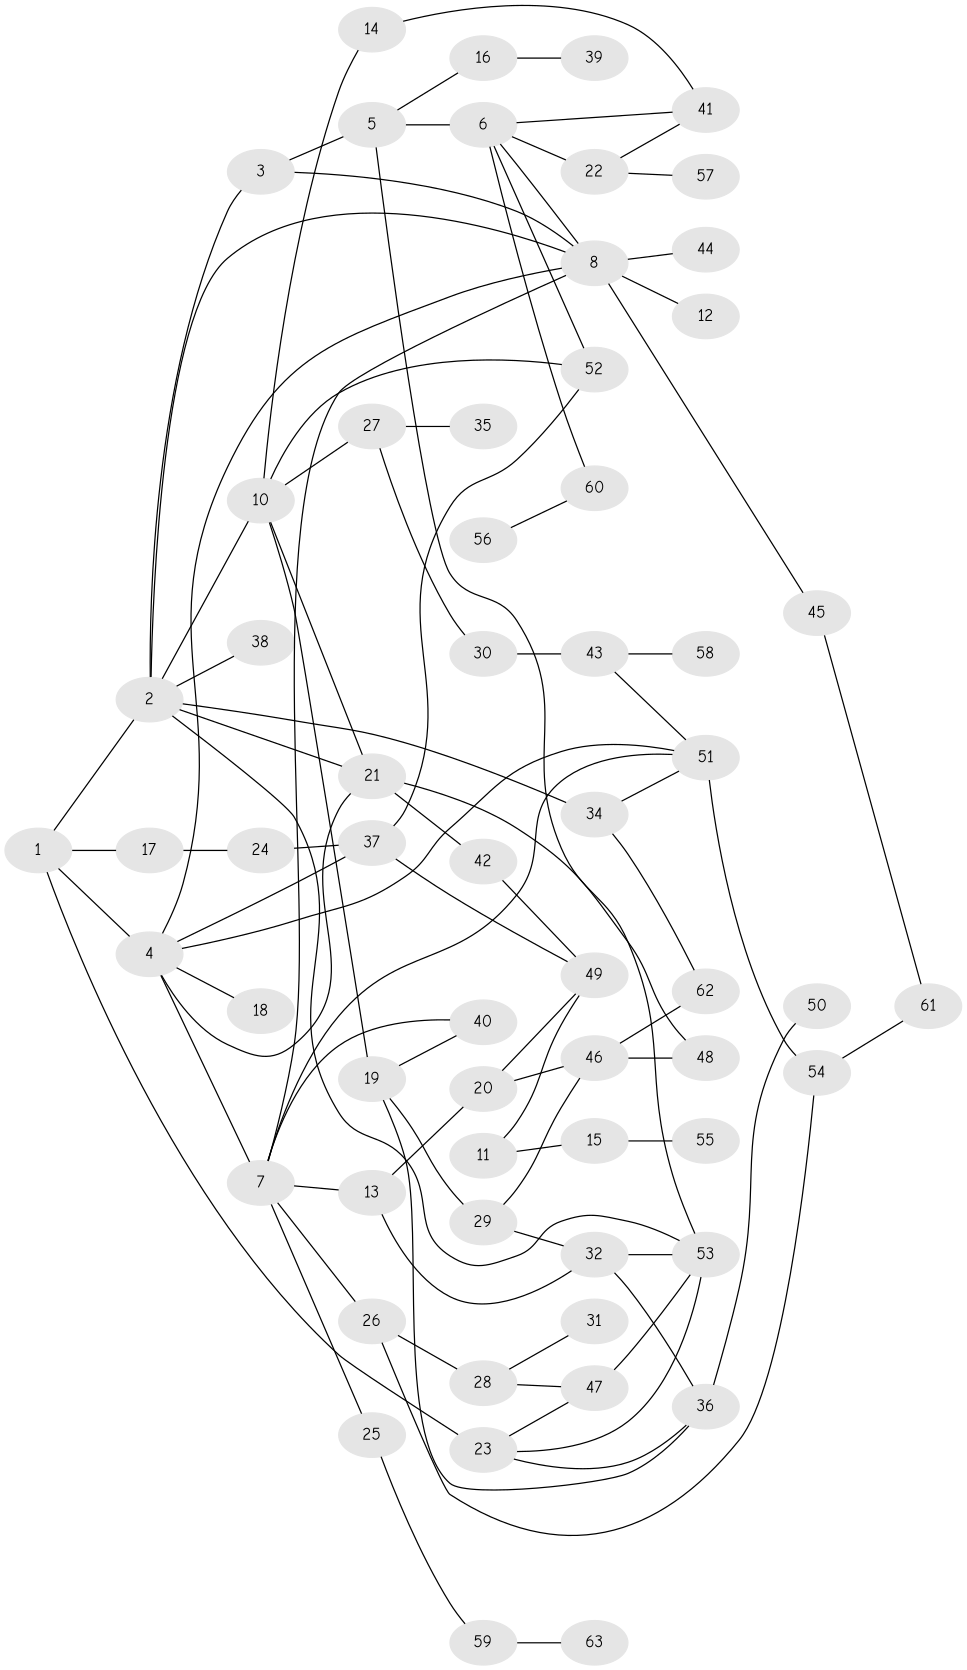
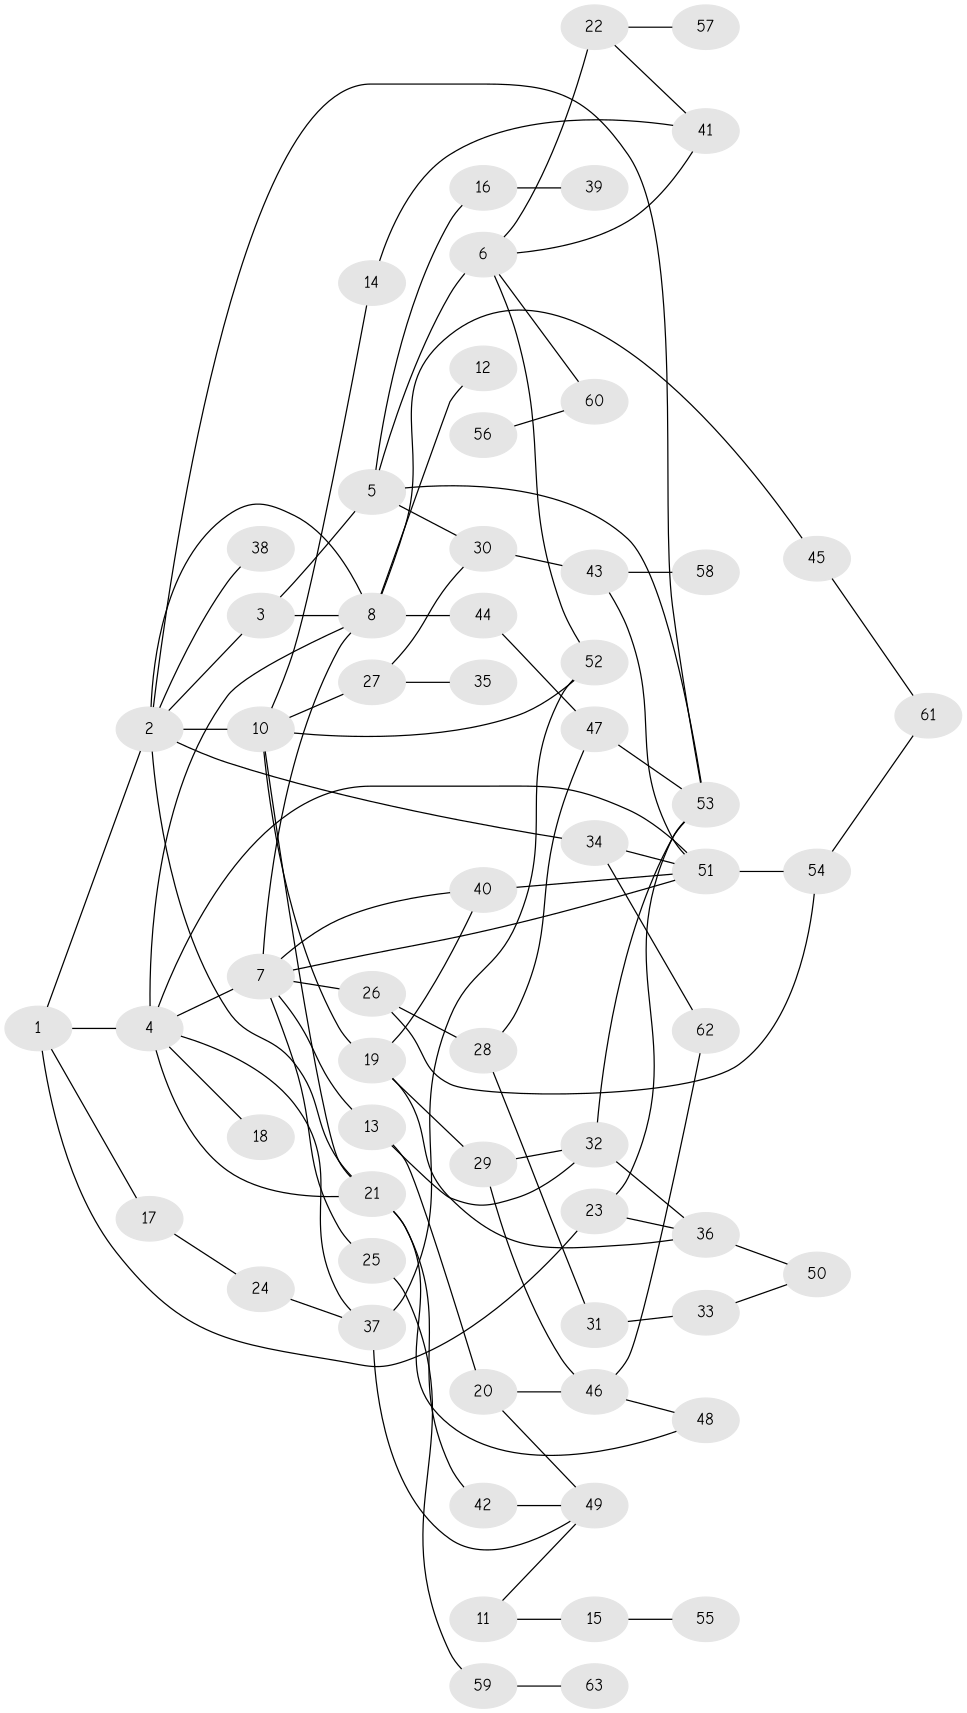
edge "6" -- "8": removed
edge "5" -- "30": added
edge "51" -- "40": added
node "33": added
edge "47" -- "23": now "47" -- "44"
